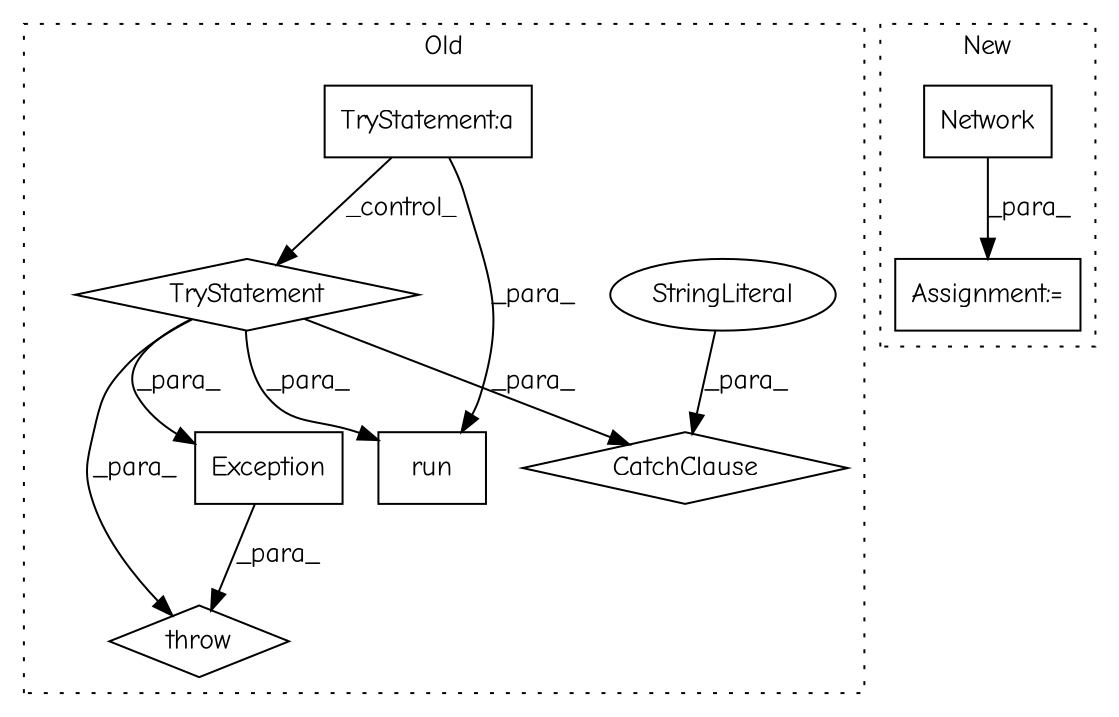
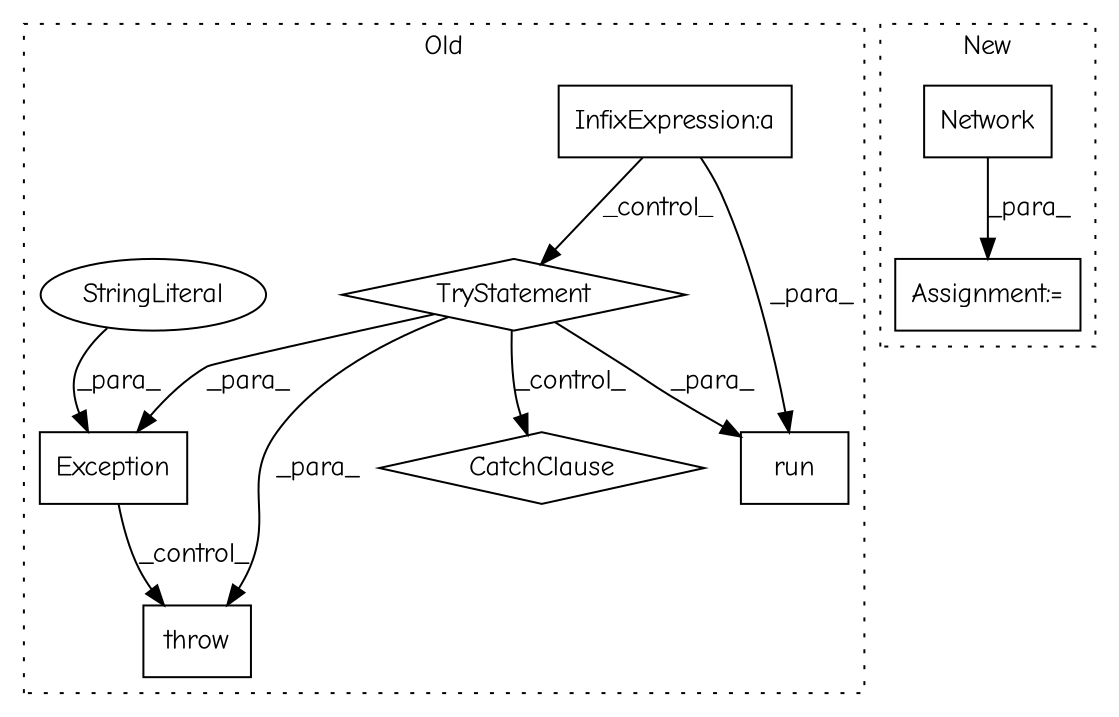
node "TryStatement:a": label "TryStatement:a" -> "InfixExpression:a"
edge "StringLiteral" -> "CatchClause": now "StringLiteral" -> "Exception"
edge "TryStatement" -> "CatchClause": label "_para_" -> "_control_"
edge "Exception" -> "throw": label "_para_" -> "_control_"
node "throw": shape diamond -> box
